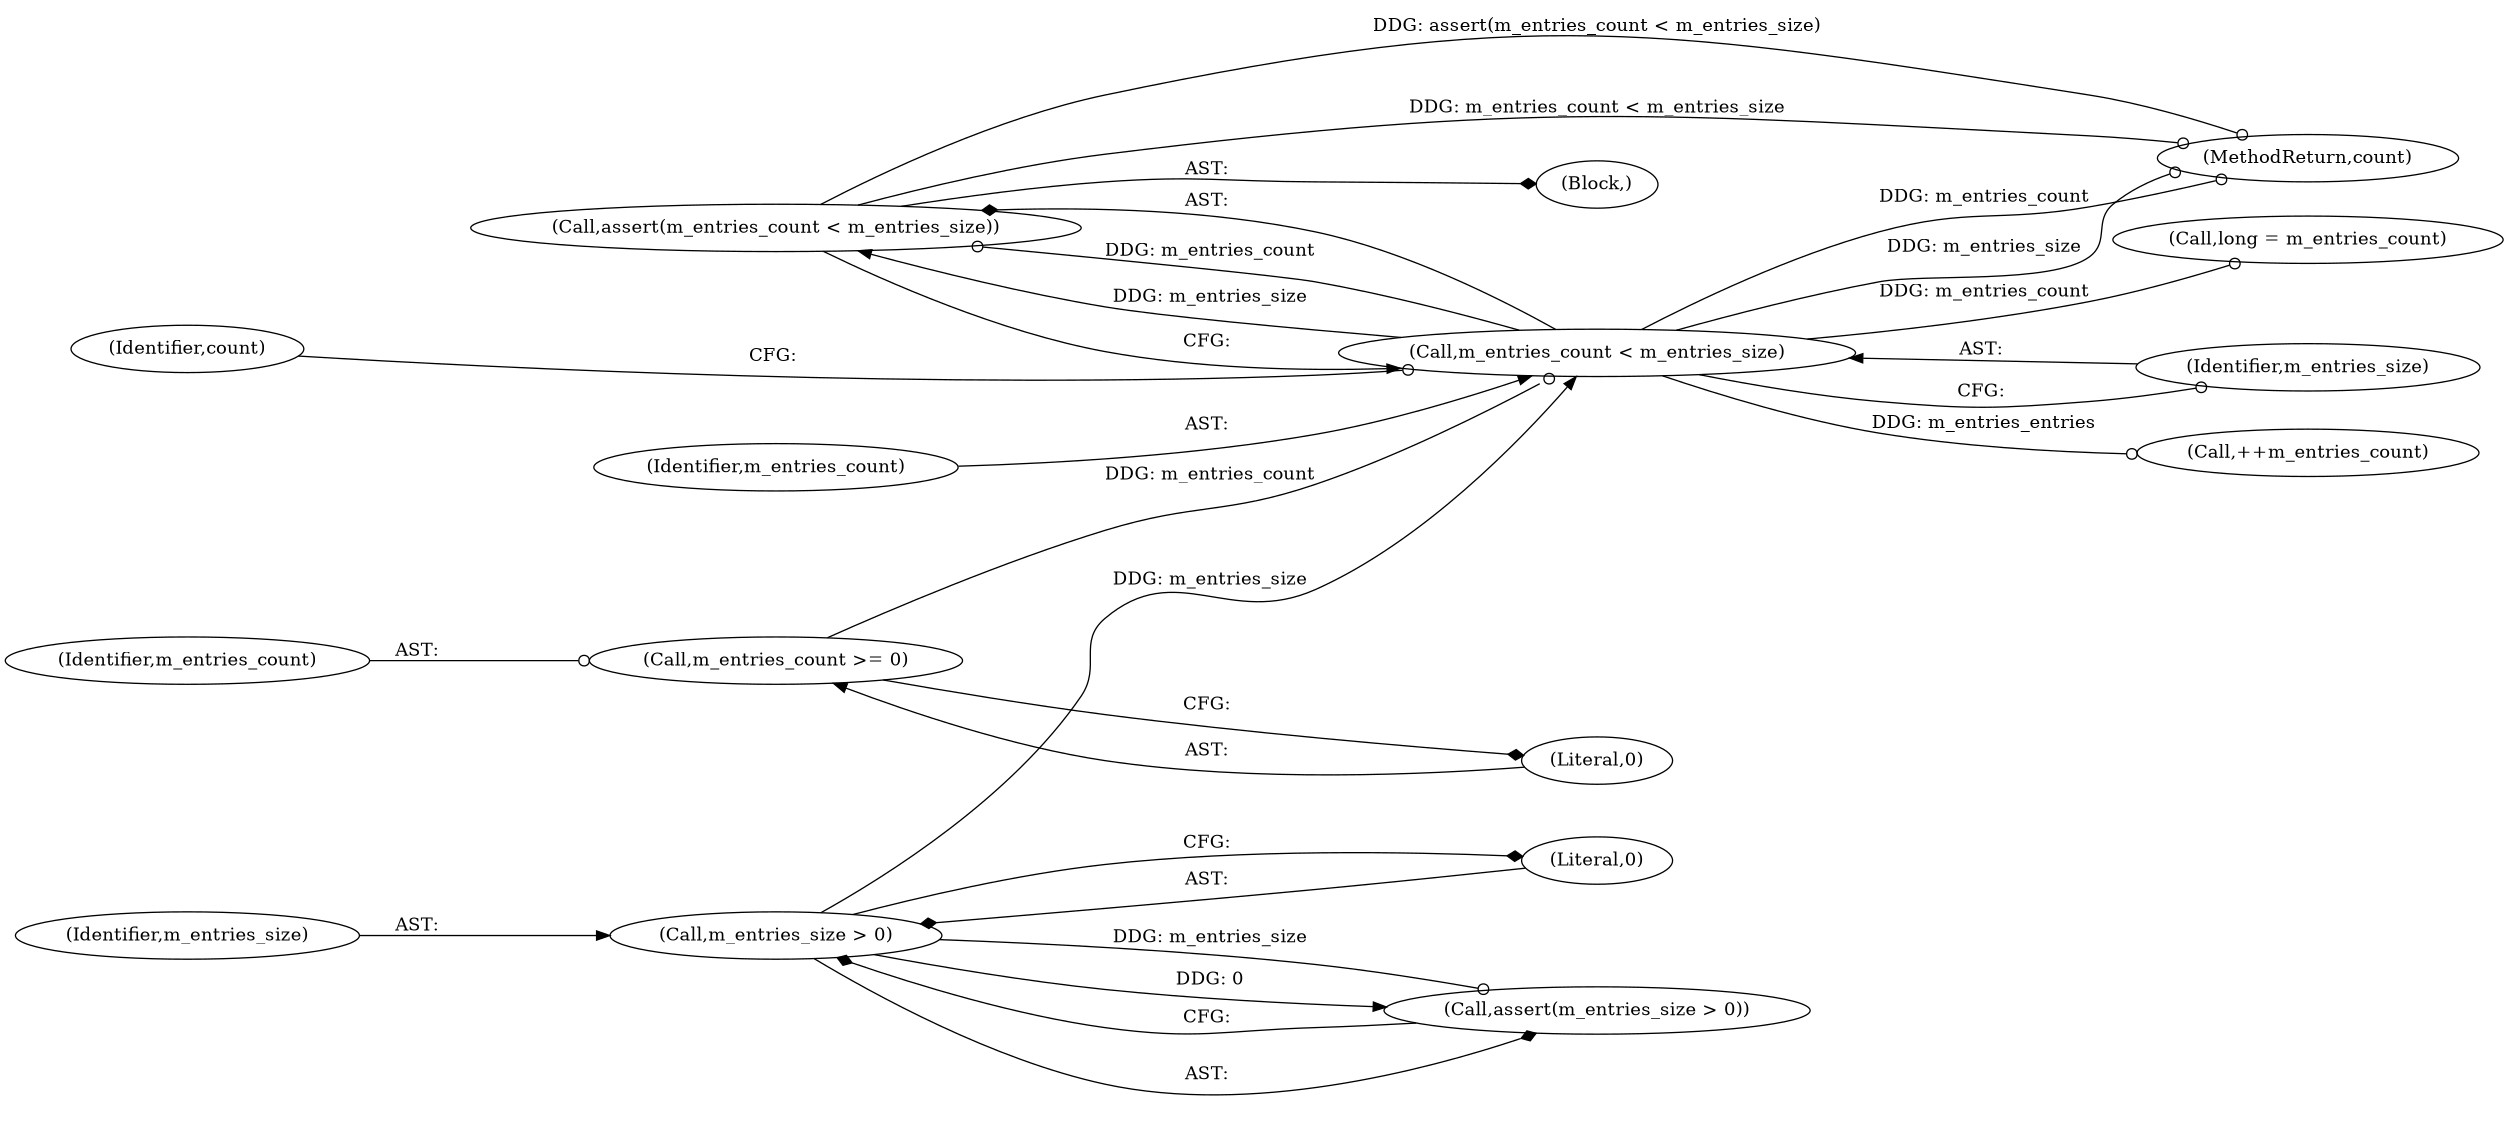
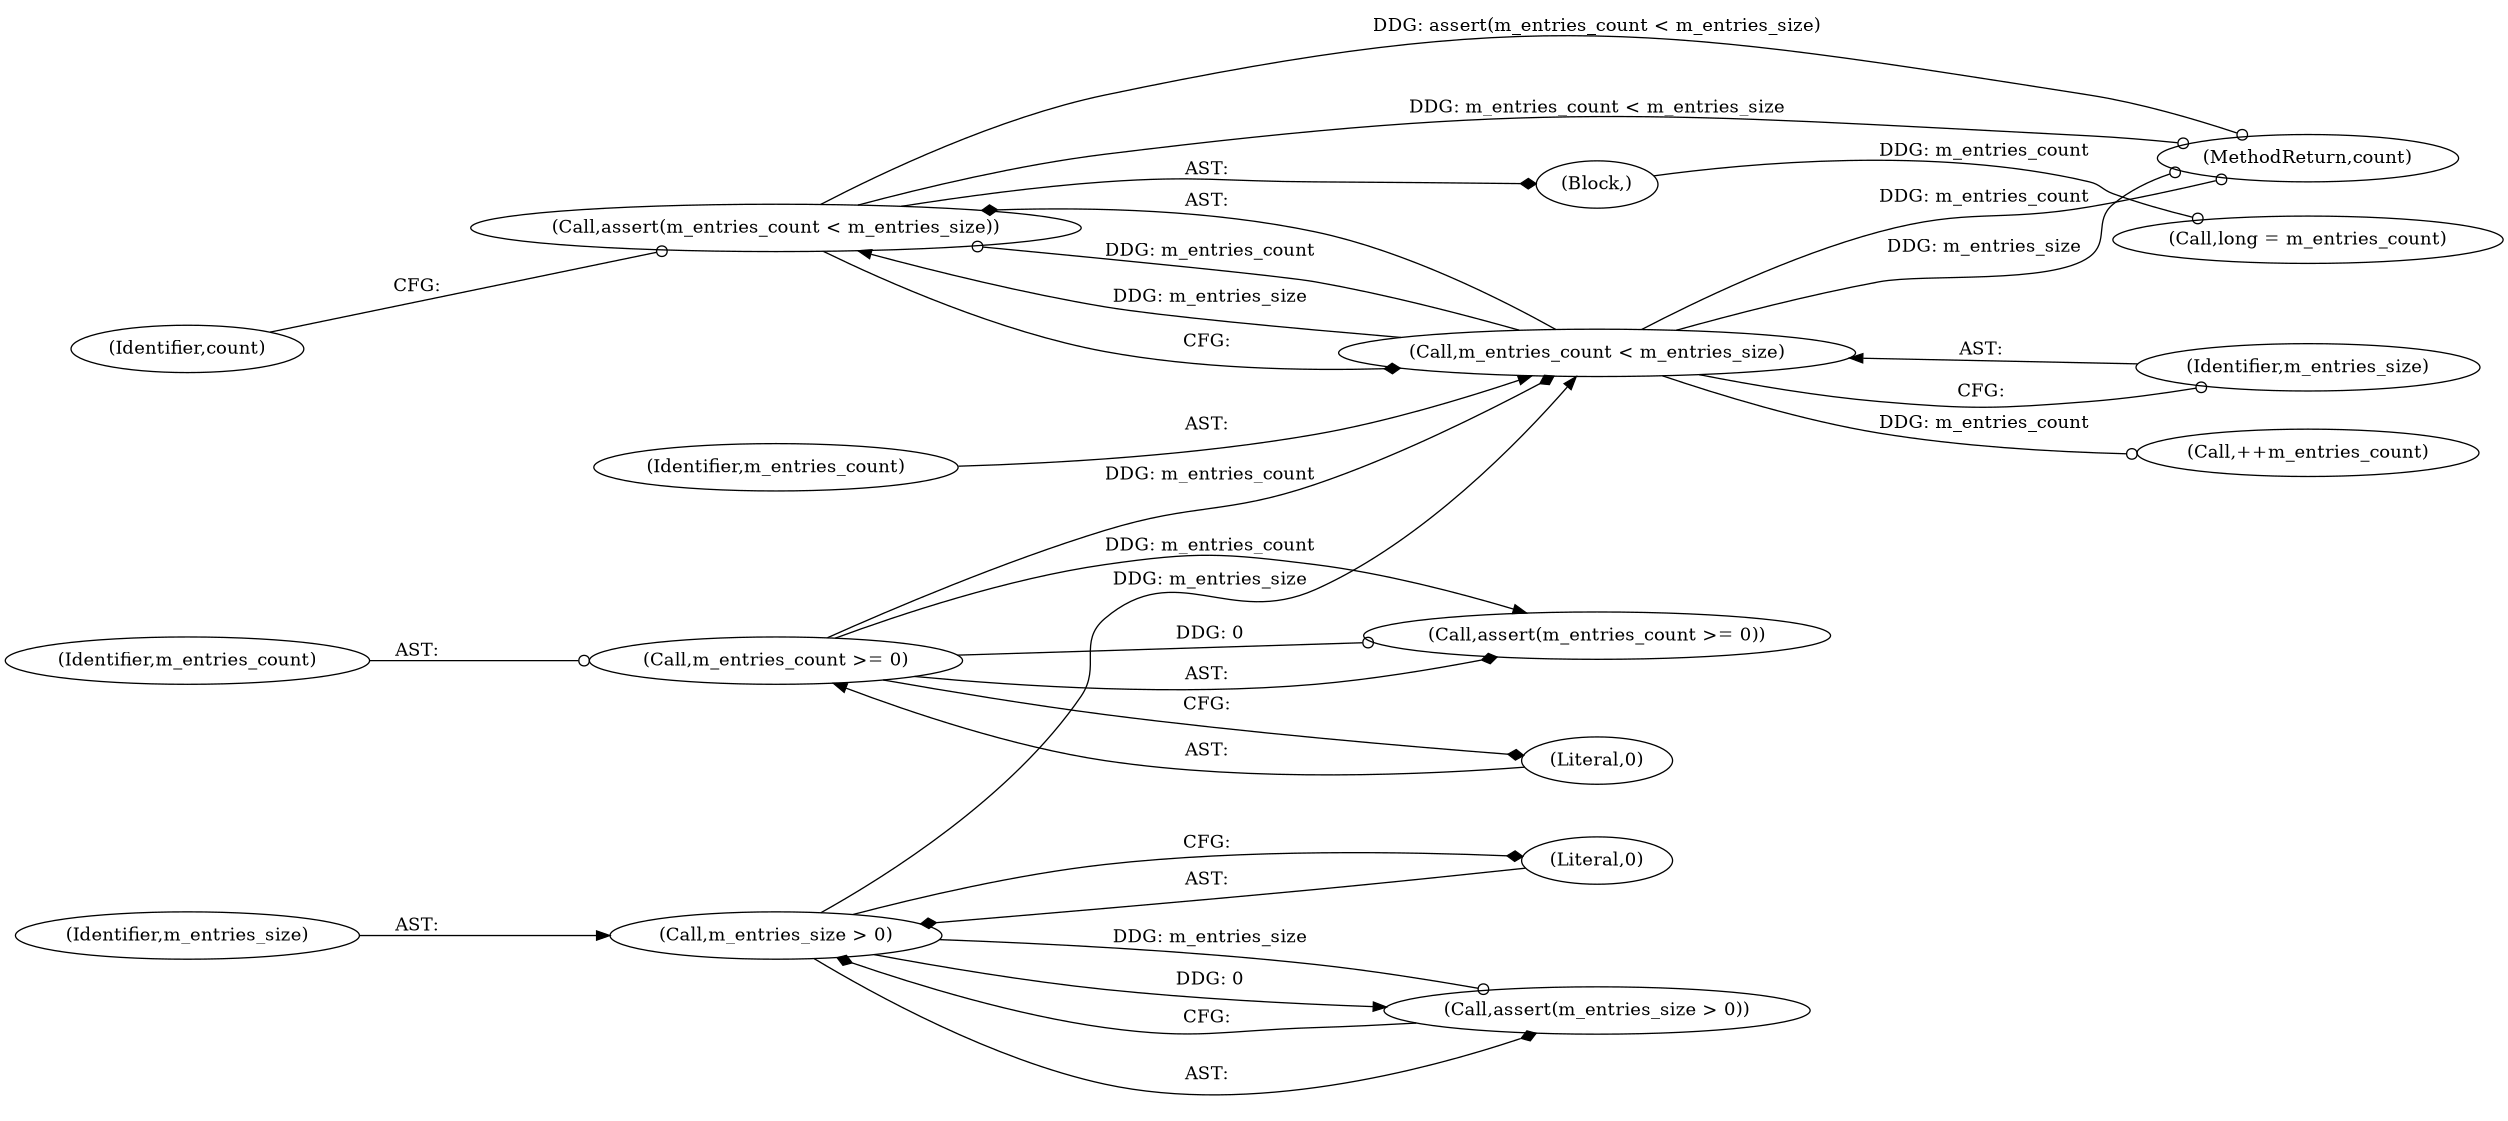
edge "(Call,m_entries_count < m_entries_size)" -> "(Call,long = m_entries_count)": now "(Block,)" -> "(Call,long = m_entries_count)"
edge "(Call,assert(m_entries_count < m_entries_size))" -> "(Call,m_entries_count < m_entries_size)": arrowhead normal -> diamond
edge "(Identifier,count)" -> "(Call,m_entries_count < m_entries_size)": now "(Identifier,count)" -> "(Call,assert(m_entries_count < m_entries_size))"
edge "(Call,m_entries_count < m_entries_size)" -> "(Call,++m_entries_count)": label "DDG: m_entries_entries" -> "DDG: m_entries_count"
edge "(Call,m_entries_count >= 0)" -> "(Call,m_entries_count < m_entries_size)": arrowhead odot -> diamond
node "(Call,assert(m_entries_count >= 0))": added
